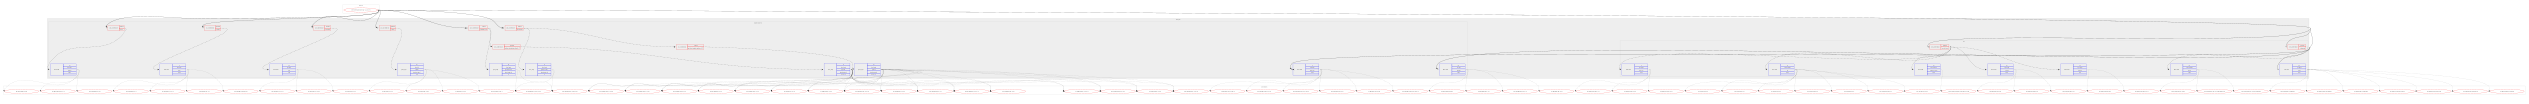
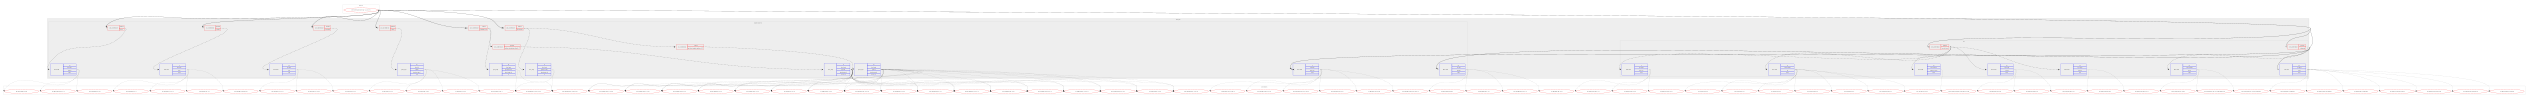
node "dev-lang/python-3.5.5-r1": added
